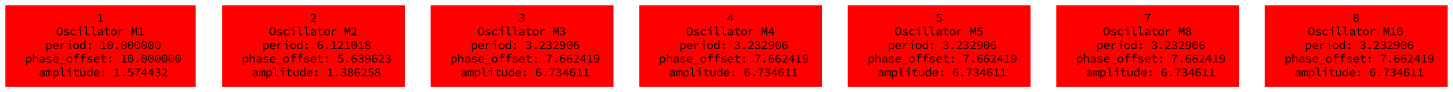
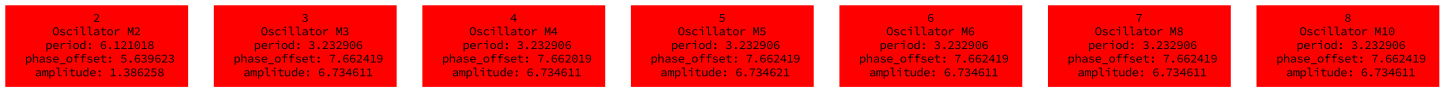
node "1": removed
node "6": added
node "4": text "phase_offset: 7.662419" -> "phase_offset: 7.662019"
node "5": text "amplitude: 6.734611" -> "amplitude: 6.734621"
